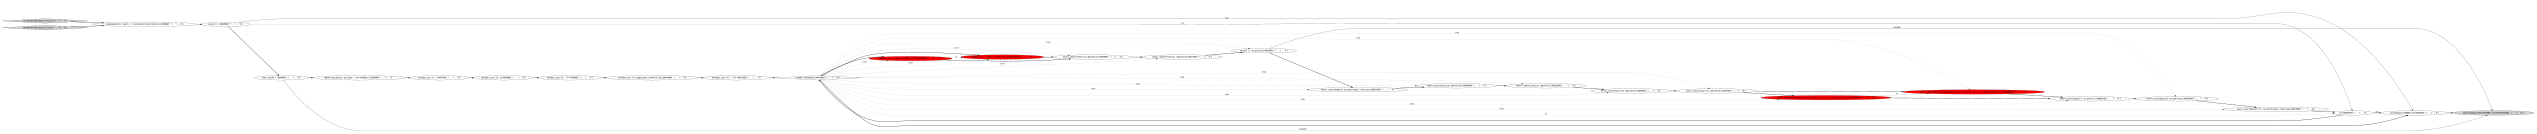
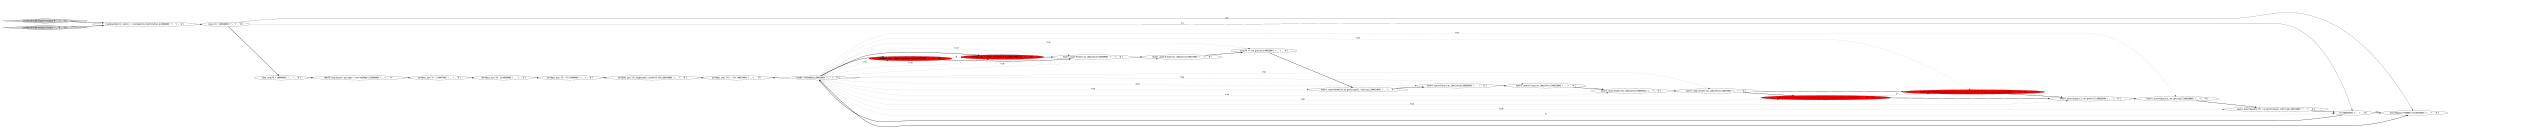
node "assertEquals(1844737280400L,totalF0)@@@37@@@['1', '1', '0']": removed
